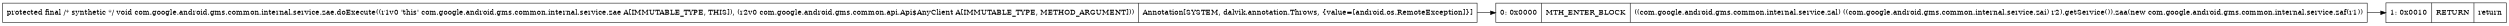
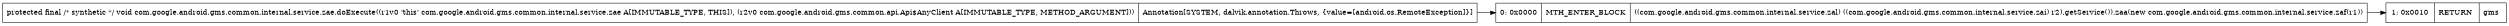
node "1: 0x0010": text "return" -> "gms"
